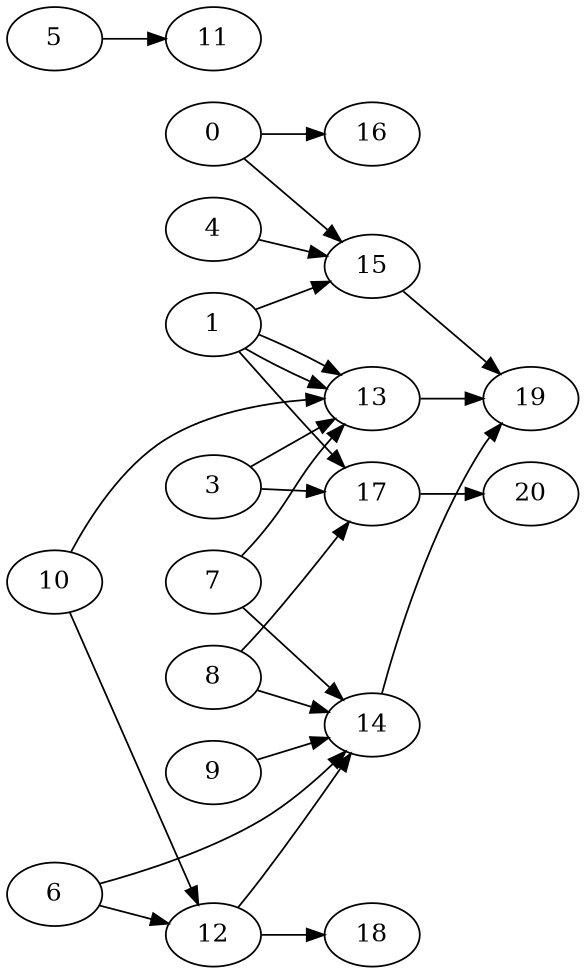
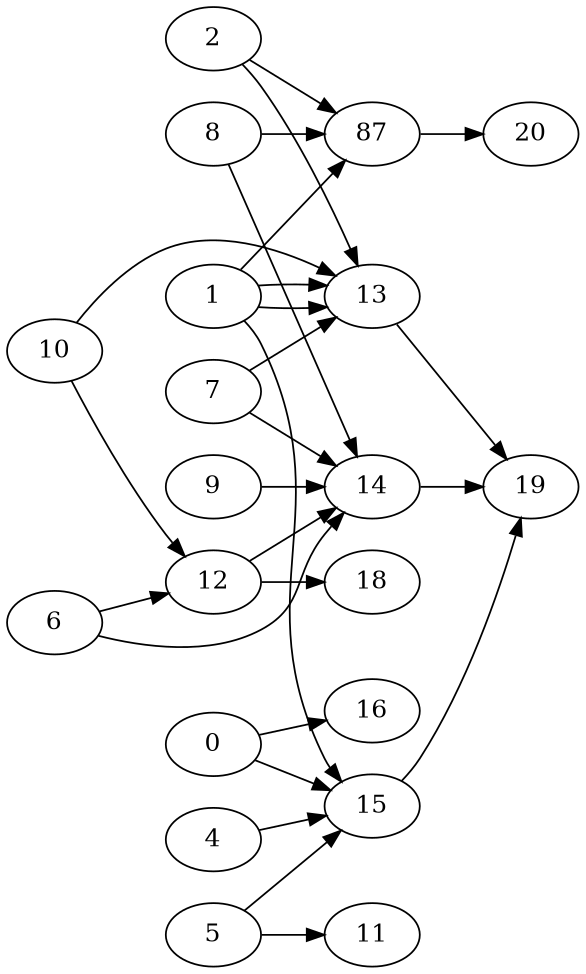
node "3": label "3" -> "2"
node "17": label "17" -> "87"
edge "5" -> "15": added
